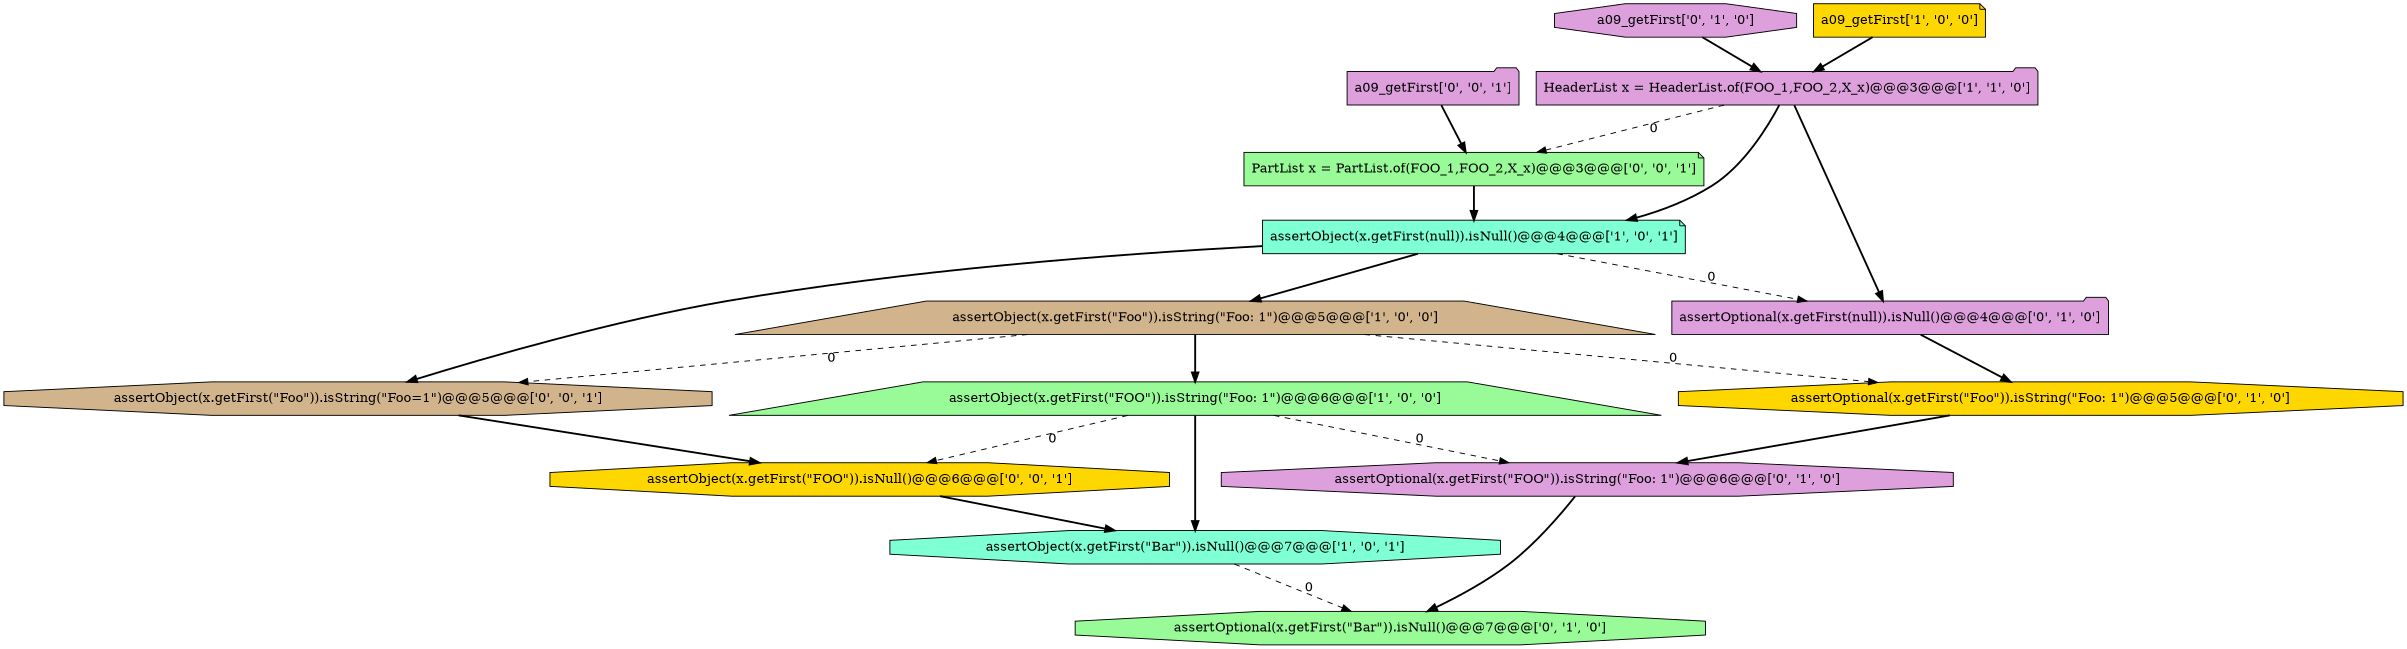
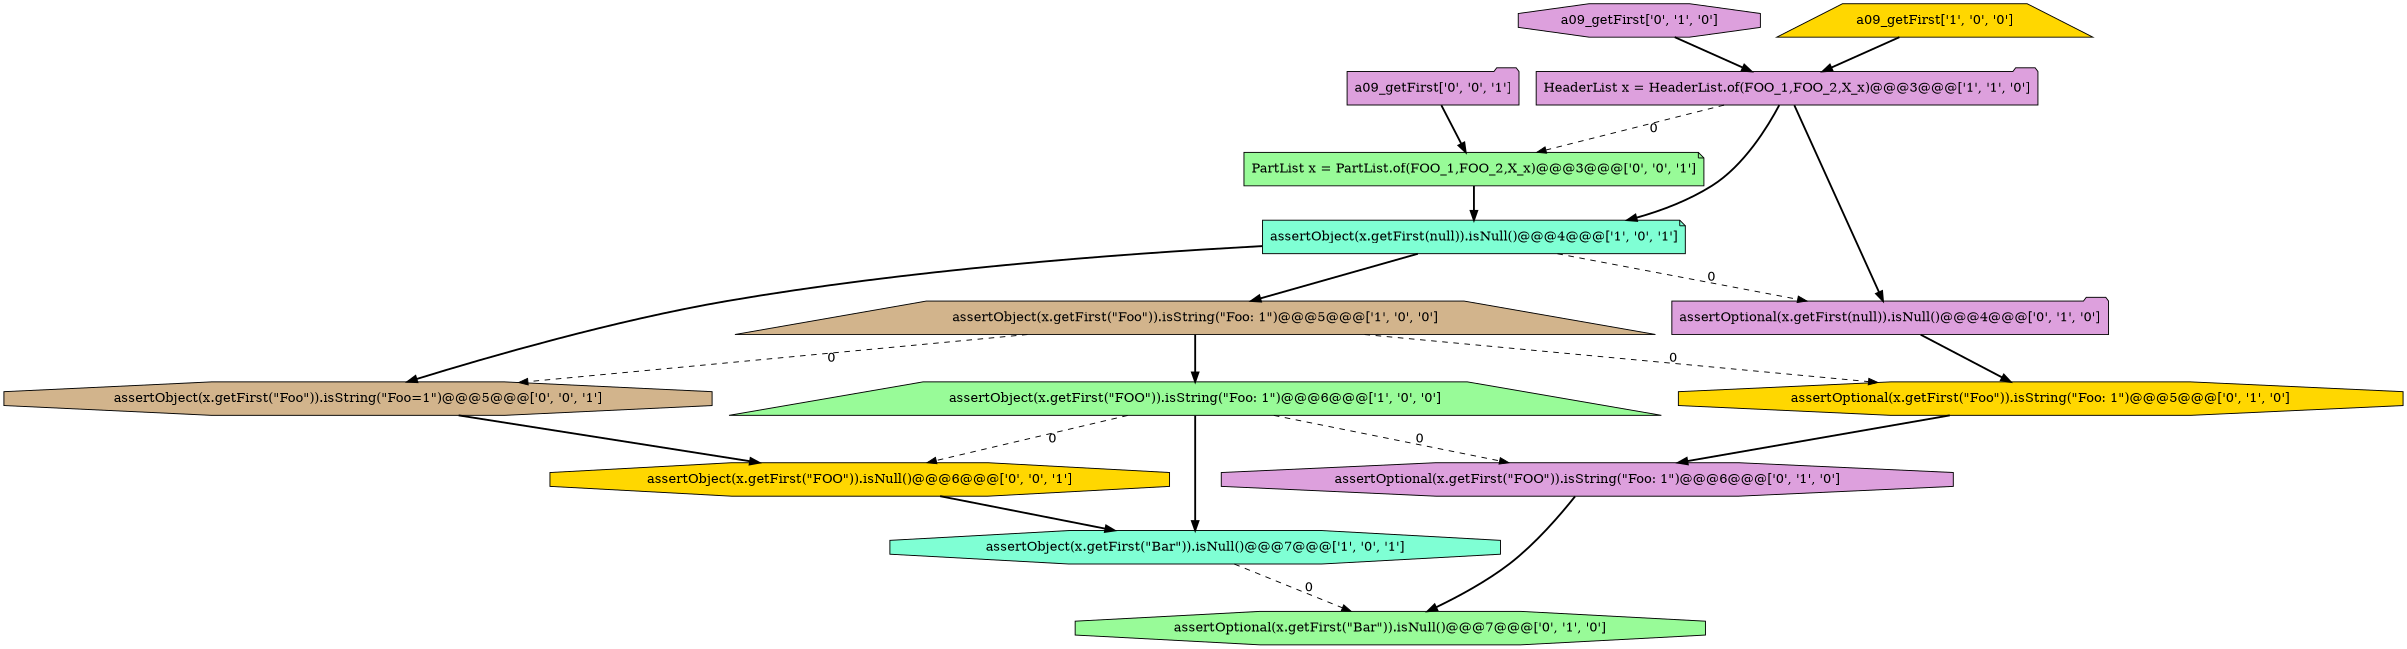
node "a09_getFirst['1', '0', '0']": shape note -> trapezium
